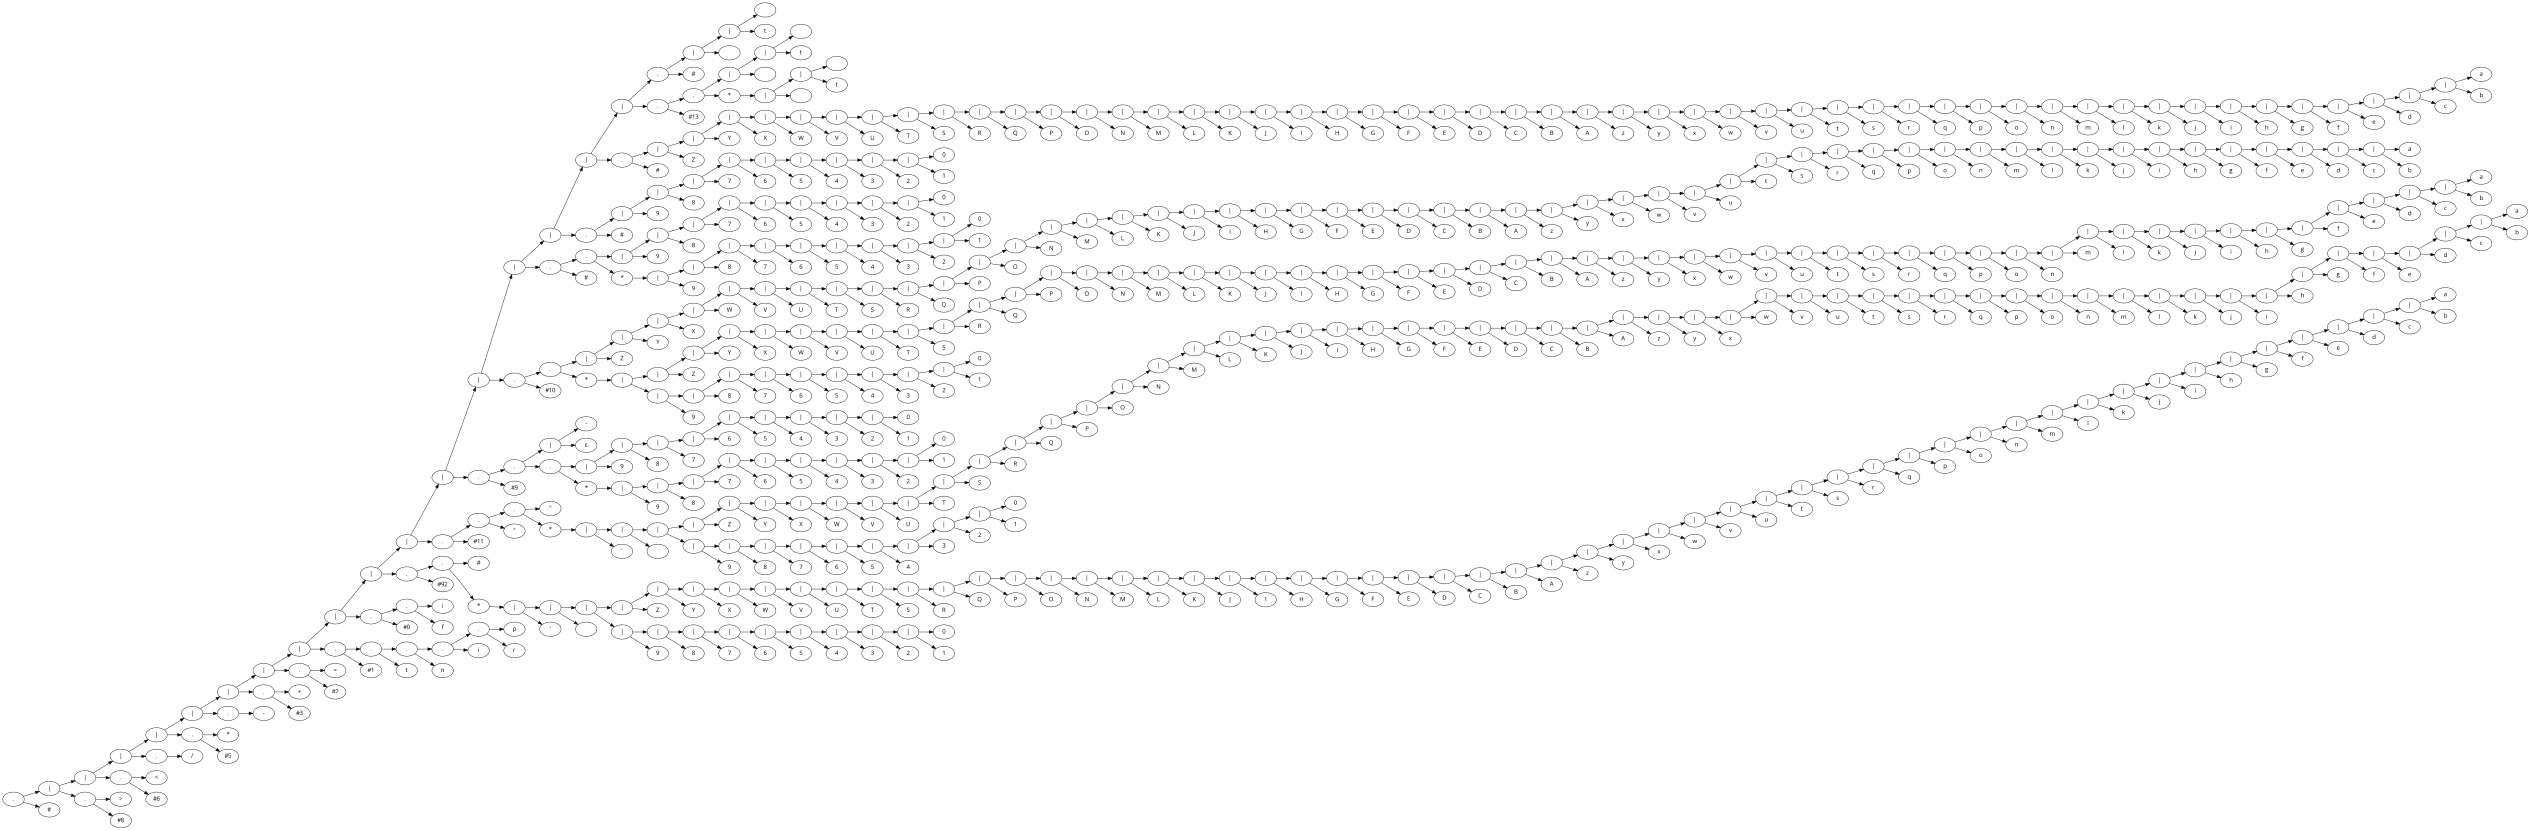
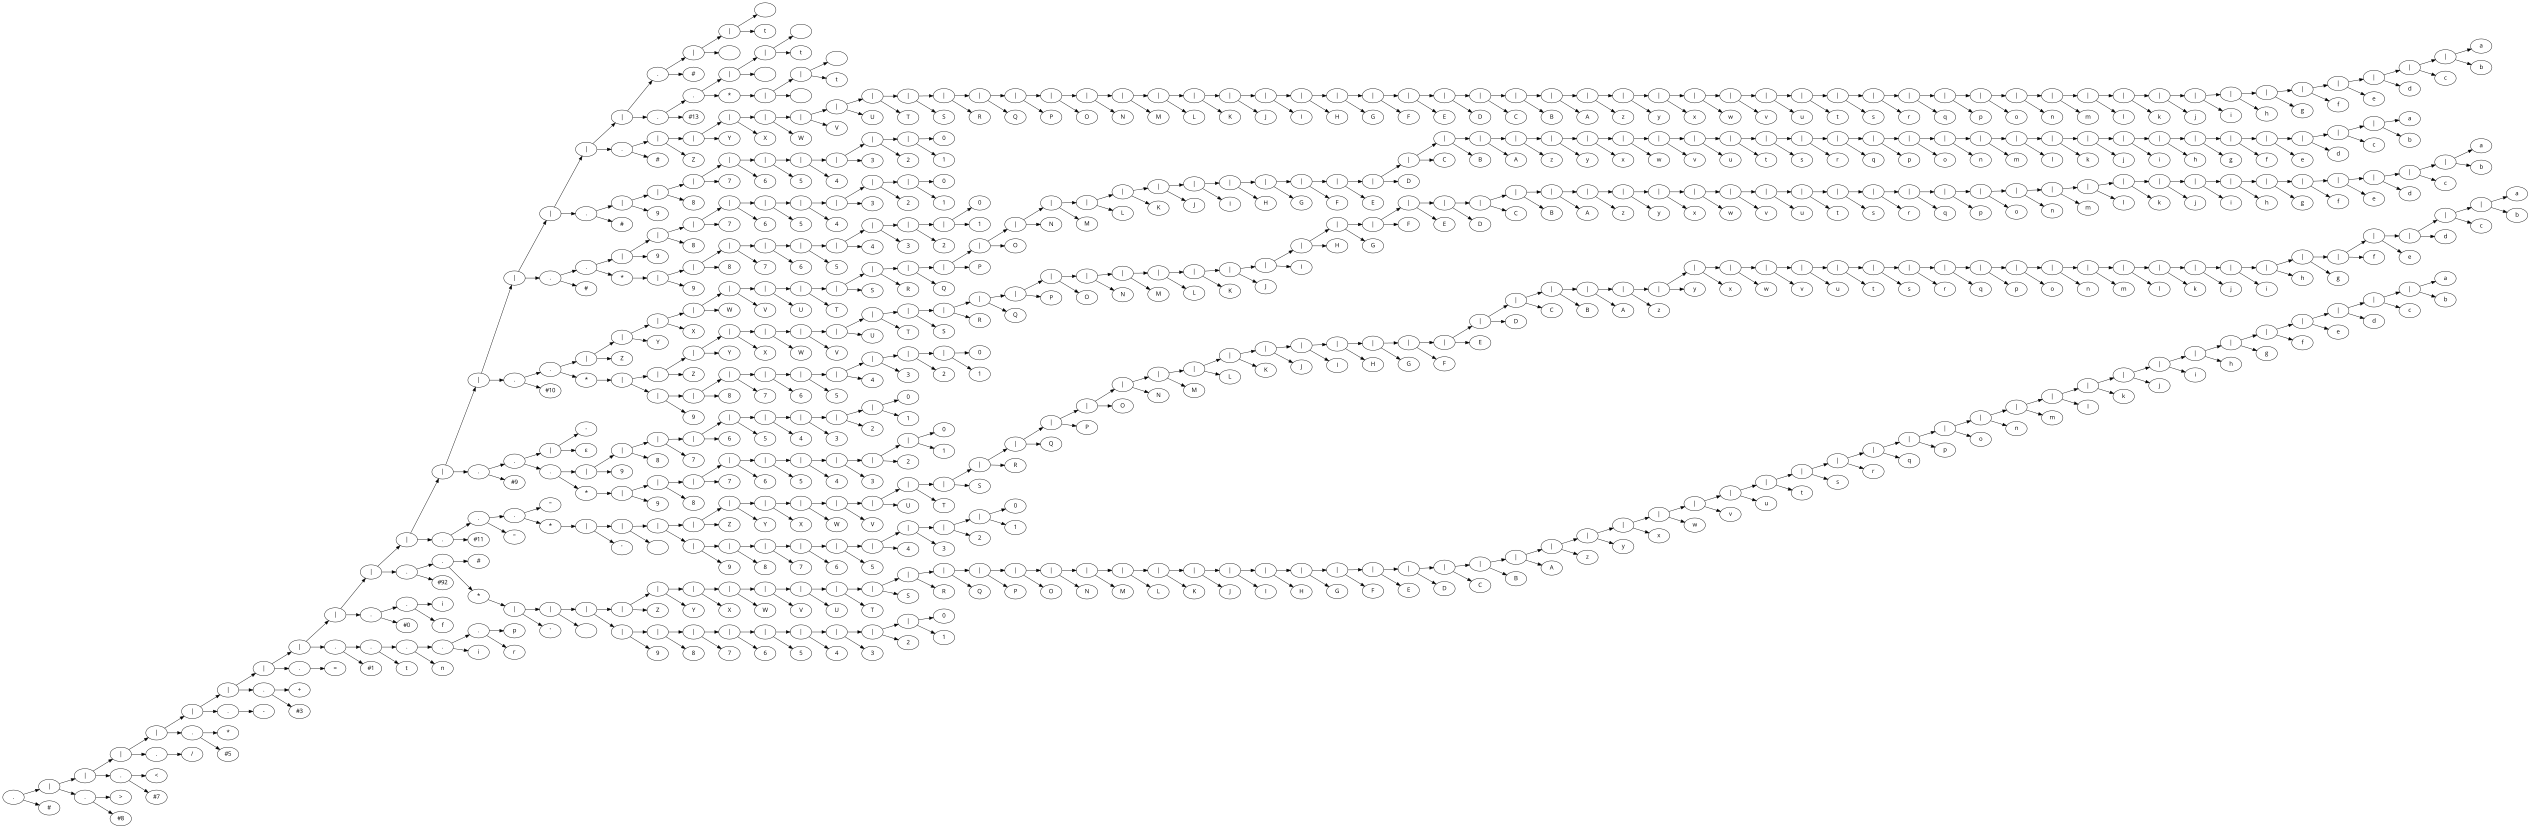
node "#2": removed
node "#6": label "#6" -> "#7"
